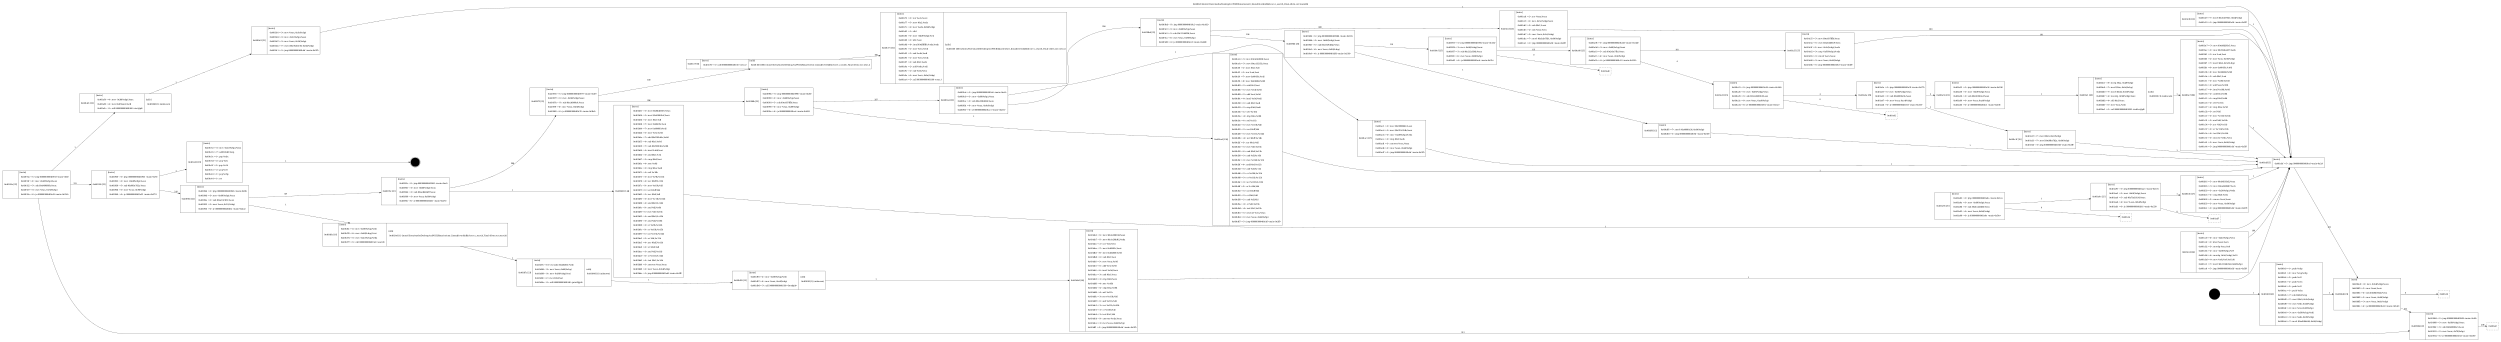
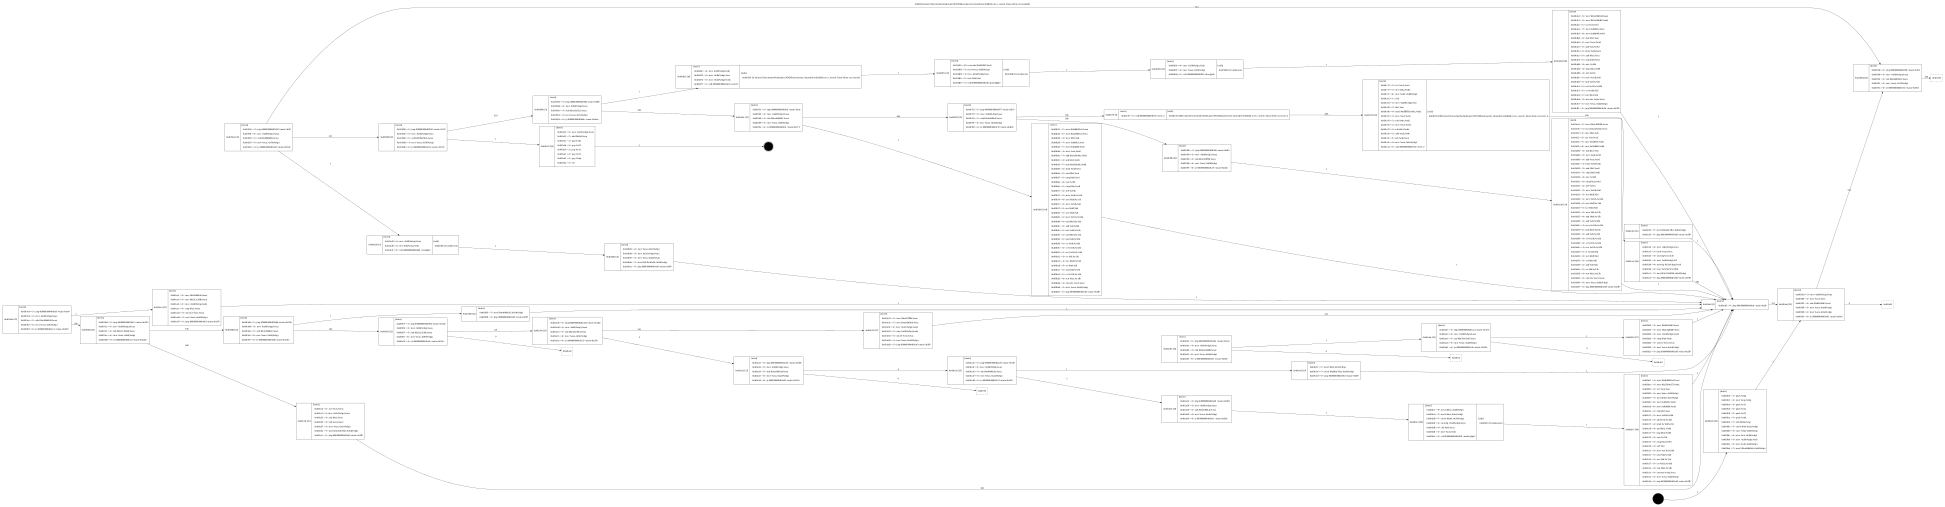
edge "0x40198b [25]" -> "0x4019a4 [25]": removed, label "207"
edge "0x401c75 [52]" -> "0x401ca9 [36]": added, label "100"
